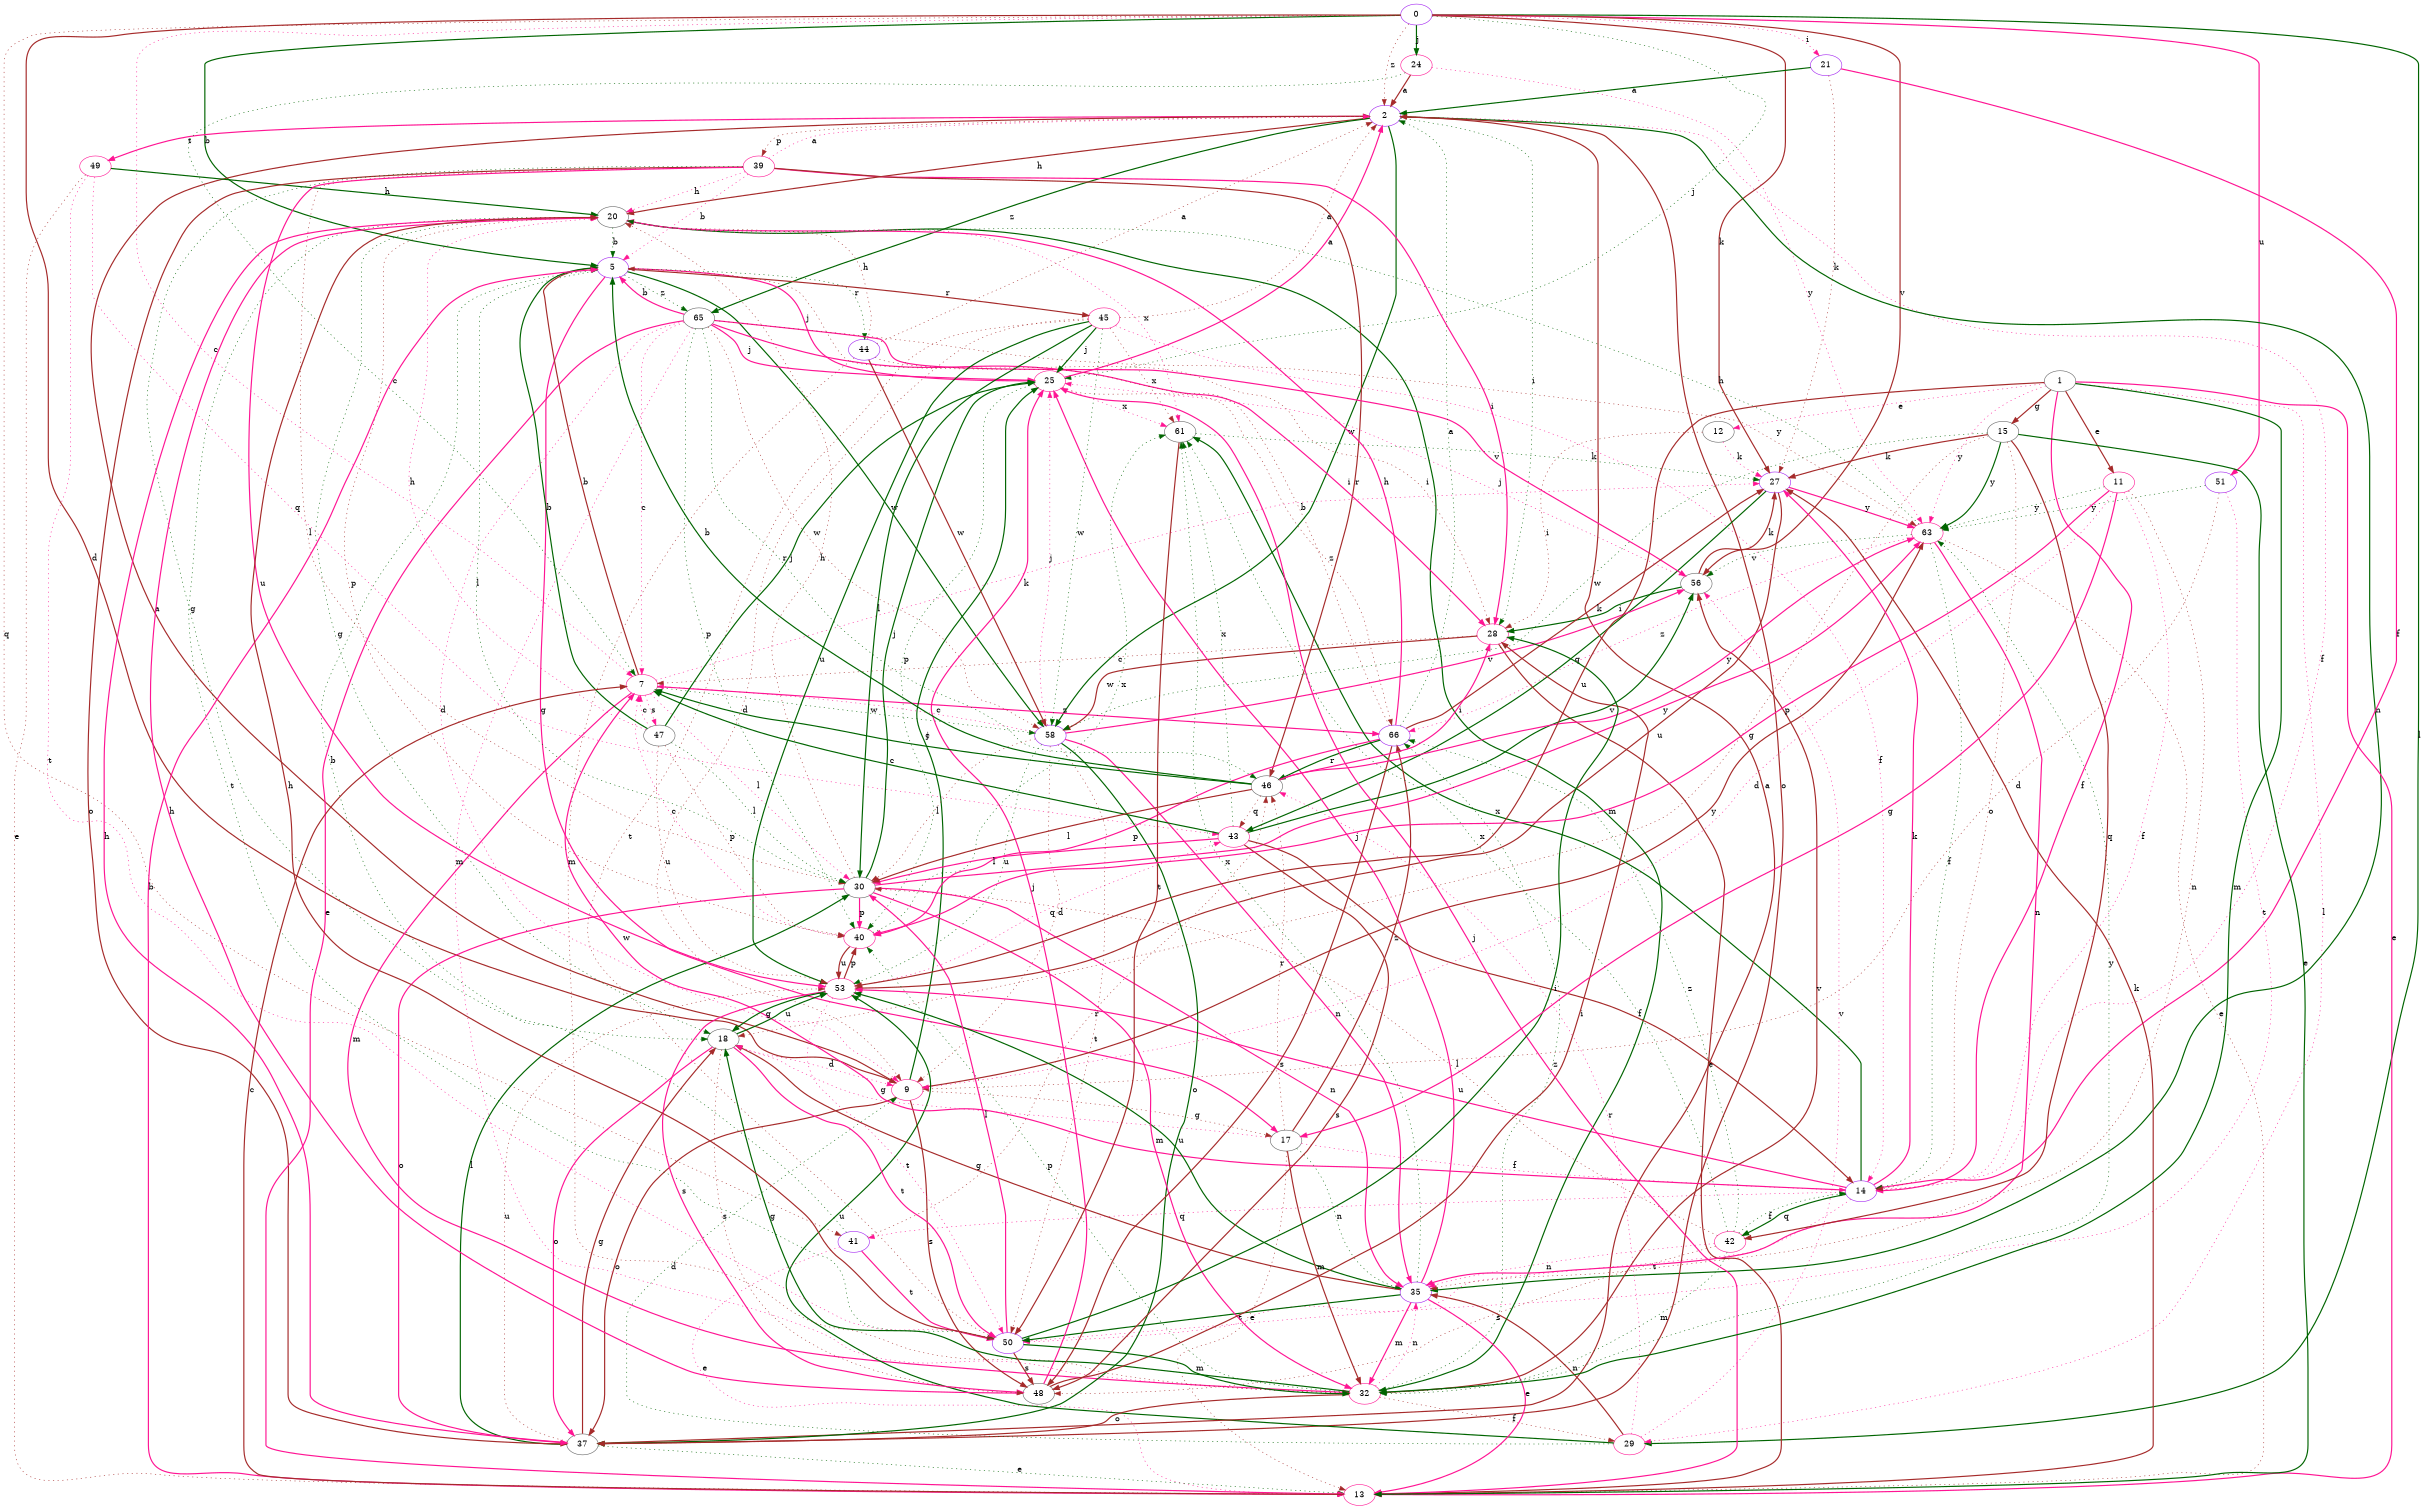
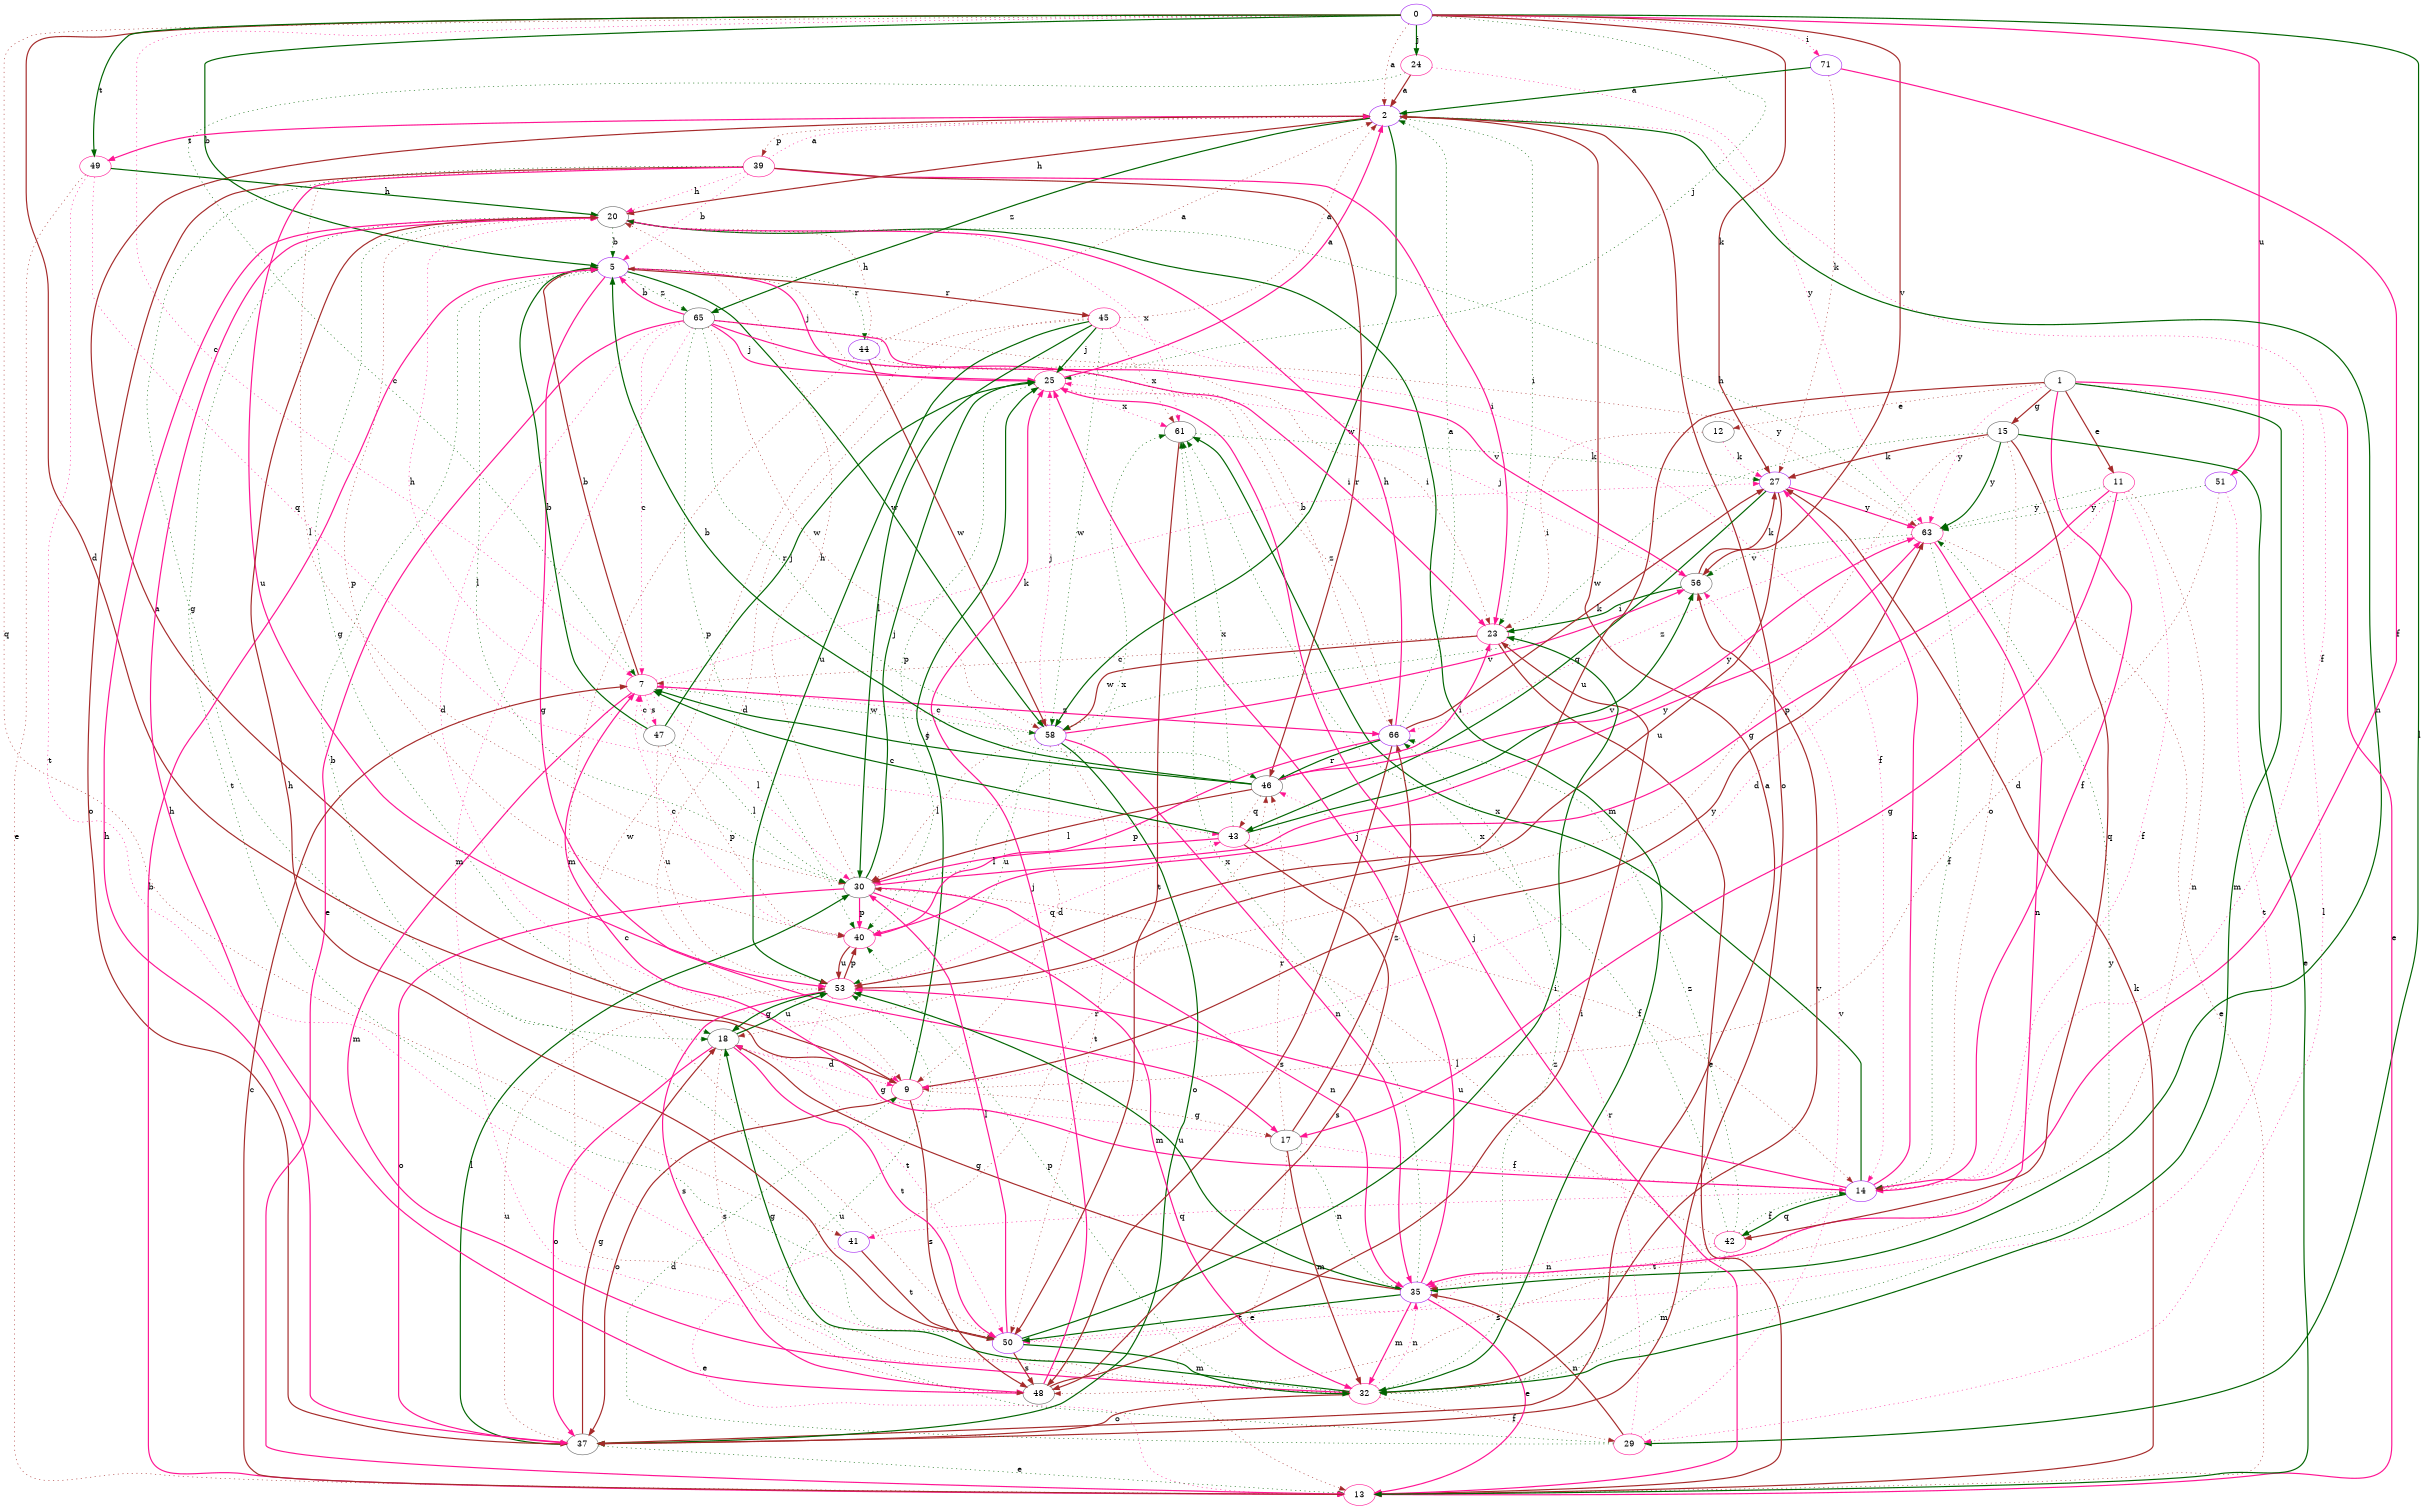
edge "0" -> "49": added, label "t"
edge "0" -> "2": label "z" -> "a"
node "21": label "21" -> "71"
edge "1" -> "12": color deeppink -> brown
node "28": label "28" -> "23"
edge "45" -> "50": label "t" -> "w"
edge "14" -> "7": label "w" -> "c"
edge "43" -> "14": style bold -> dotted
edge "41" -> "50": color deeppink -> brown
edge "29" -> "53": style bold -> dotted
